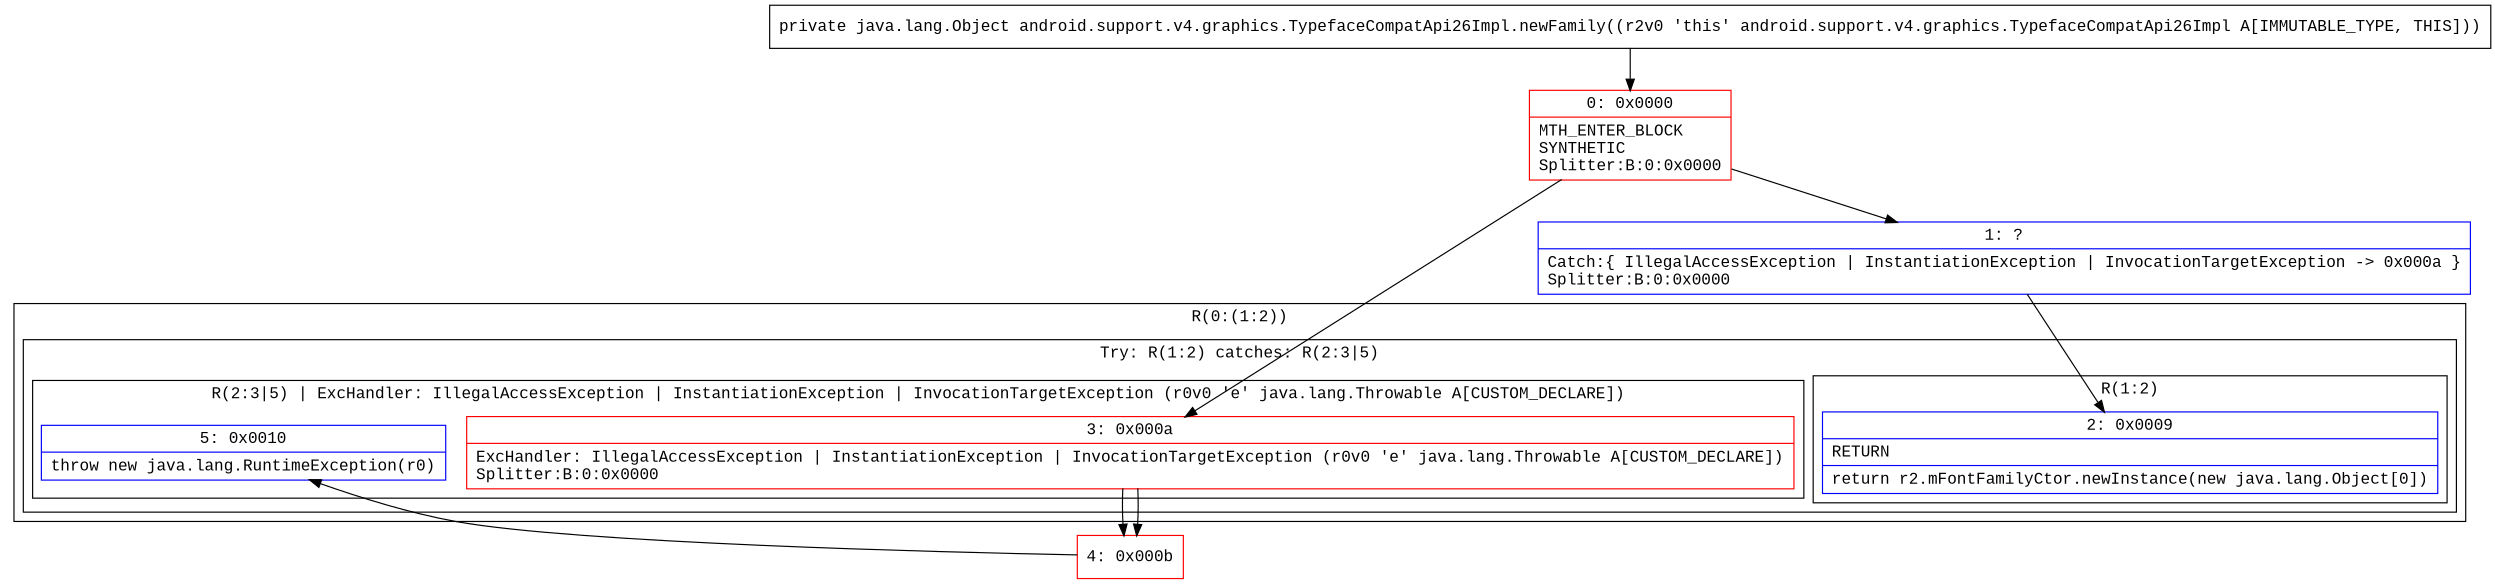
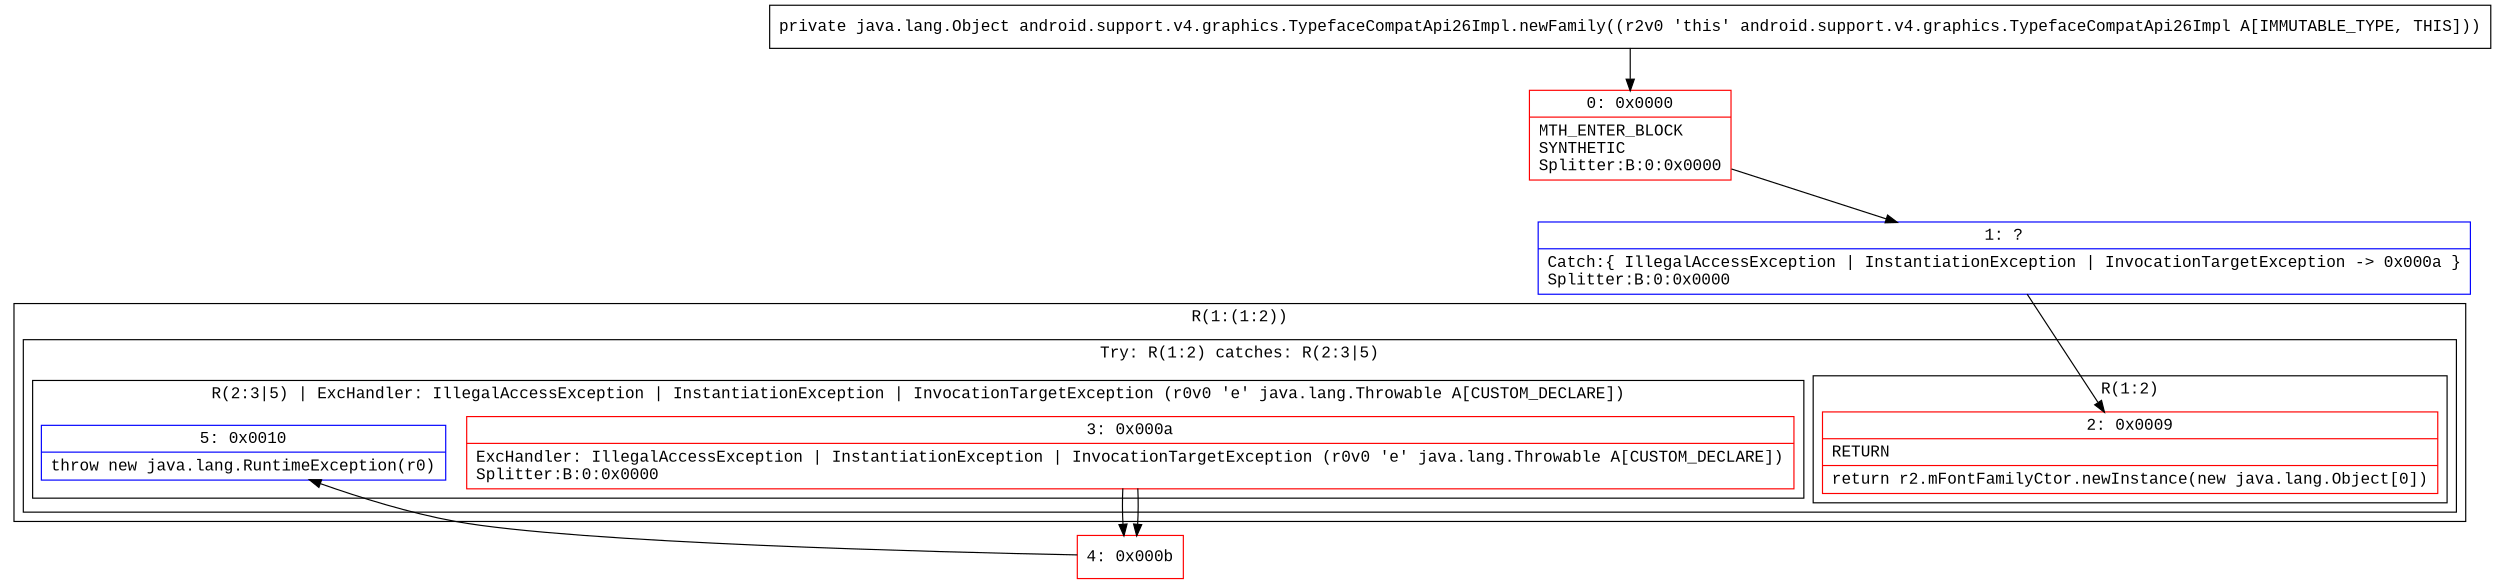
edge "0: 0x0000" -> "3: 0x000a": removed
cluster "R(0:(1:2))": label "R(0:(1:2))" -> "R(1:(1:2))"
node "2: 0x0009": color blue -> red
